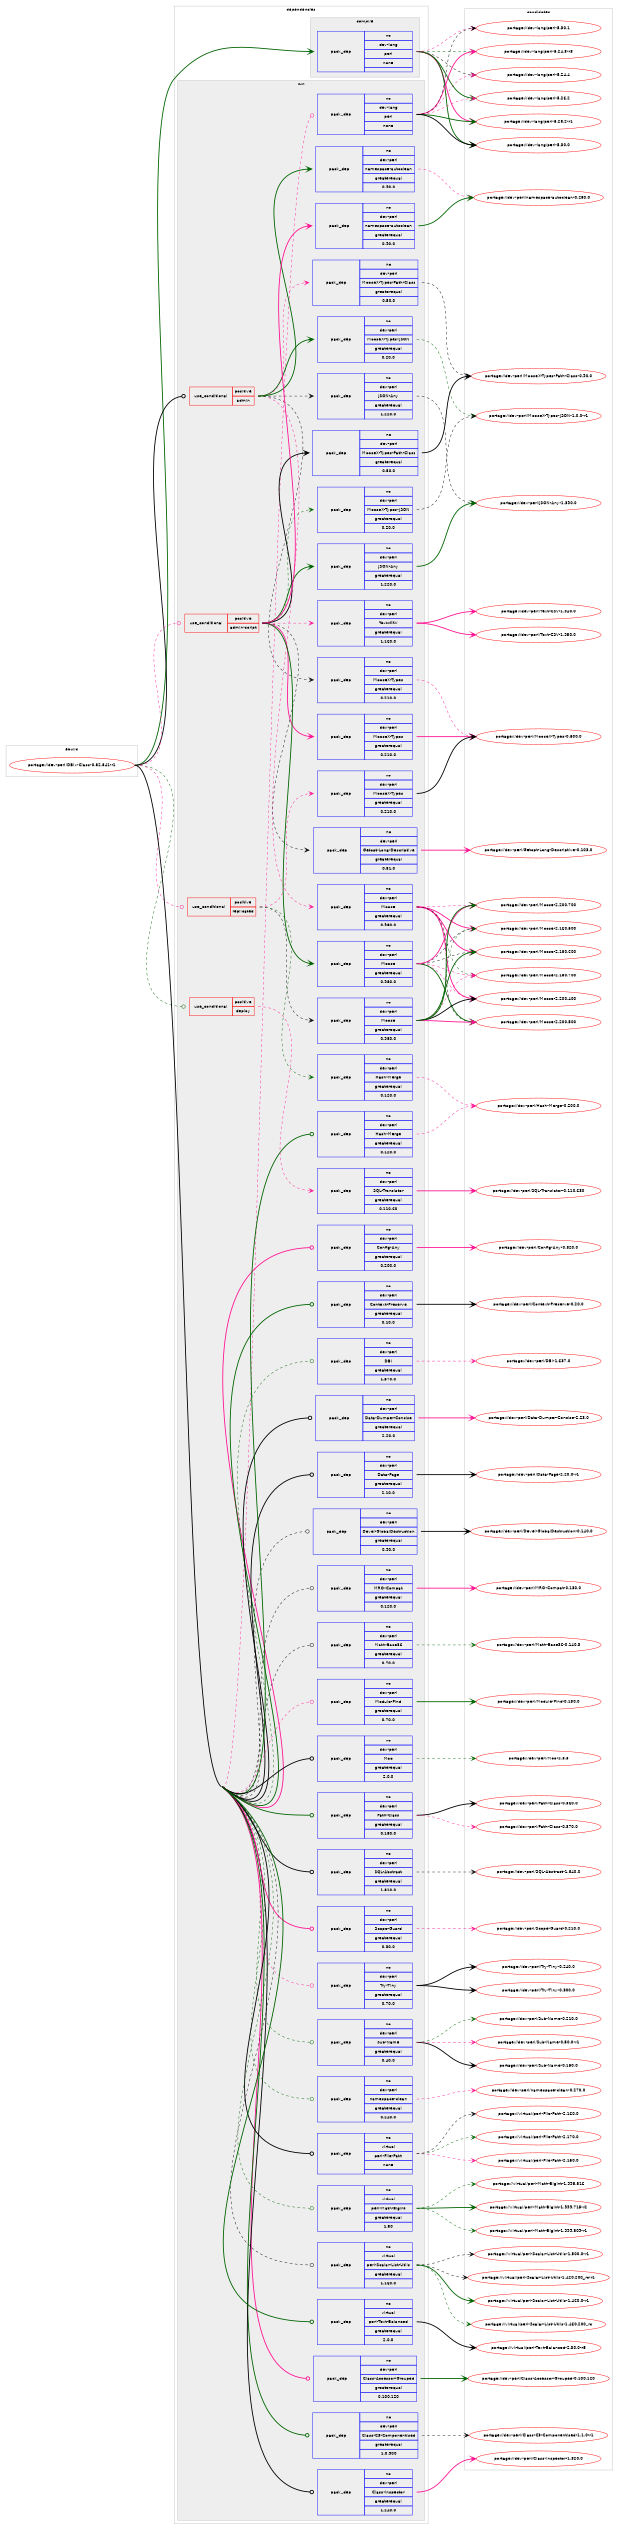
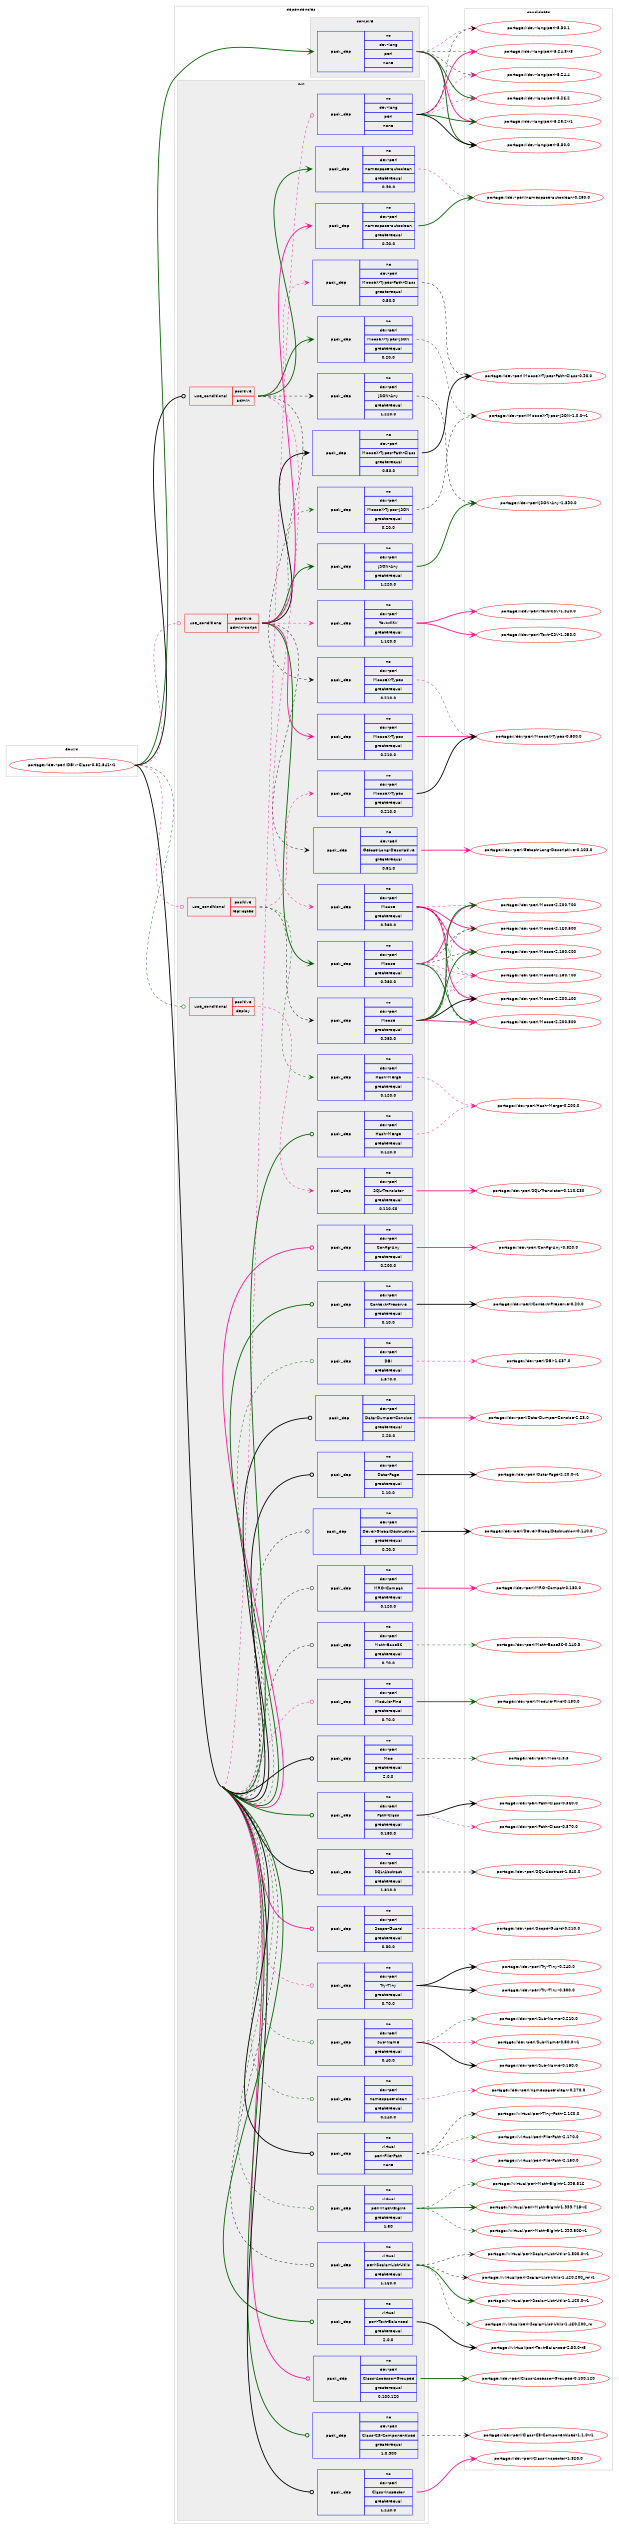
node "portage://virtual/perl-File-Path-2.160.0": label "portage://virtual/perl-File-Path-2.160.0" -> "portage://virtual/perl-Tiny-Path-2.160.0"
node "portage://virtual/perl-Math-BigInt-1.999.809-r1": label "portage://virtual/perl-Math-BigInt-1.999.809-r1" -> "portage://virtual/perl-Math-BigInt-1.999.806-r1"
